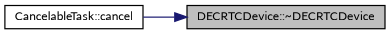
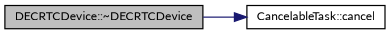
edge "CancelableTask::cancel" -> "DECRTCDevice::~DECRTCDevice": reversed
